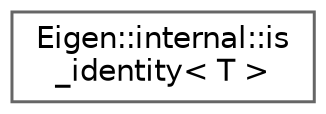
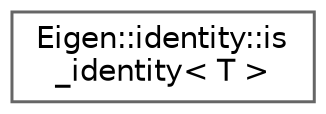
node "Eigen::internal::is _identity< T >": label "Eigen::internal::is _identity< T >" -> "Eigen::identity::is _identity< T >"
